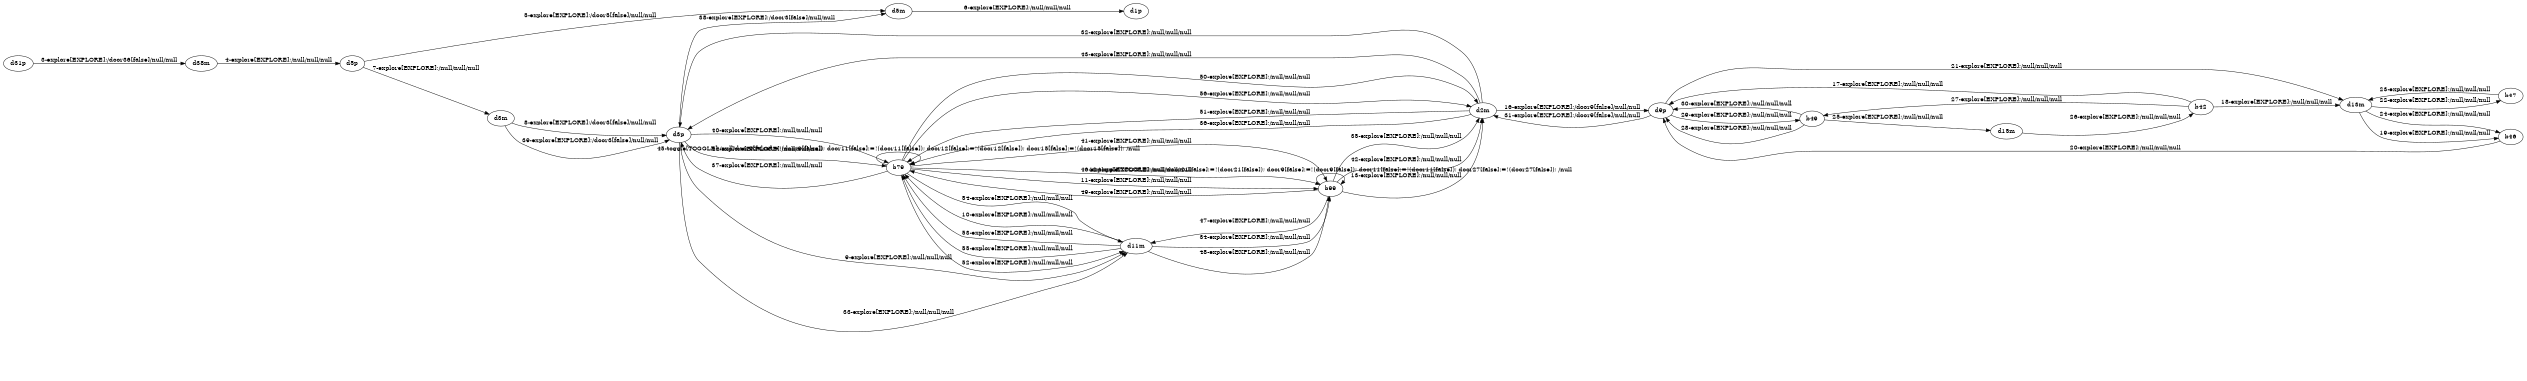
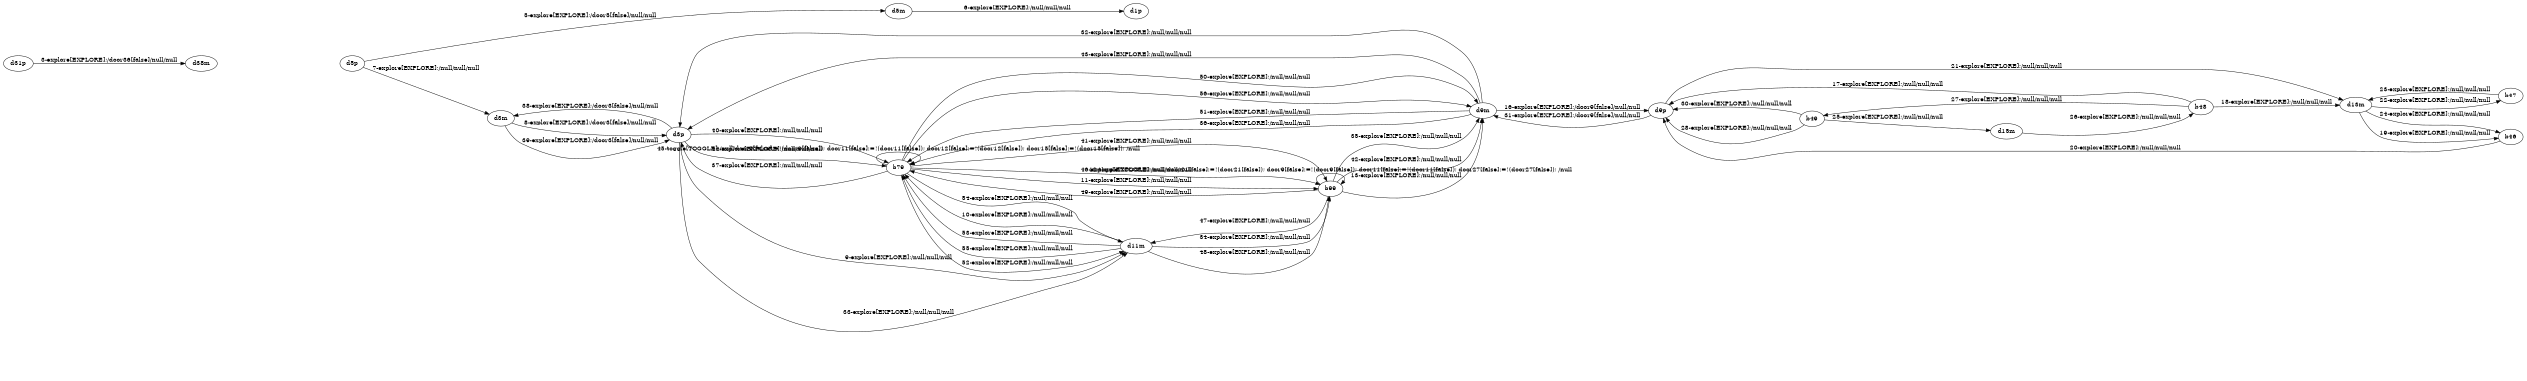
edge "d3p" -> "d5m": now "d3p" -> "d3m"
edge "d38m" -> "d5p": removed, label "4-explore[EXPLORE];/null/null/null"
node "b42": label "b42" -> "b48"
node "d2m": label "d2m" -> "d9m"
edge "d9p" -> "b49": removed, label "29-explore[EXPLORE];/null/null/null"
